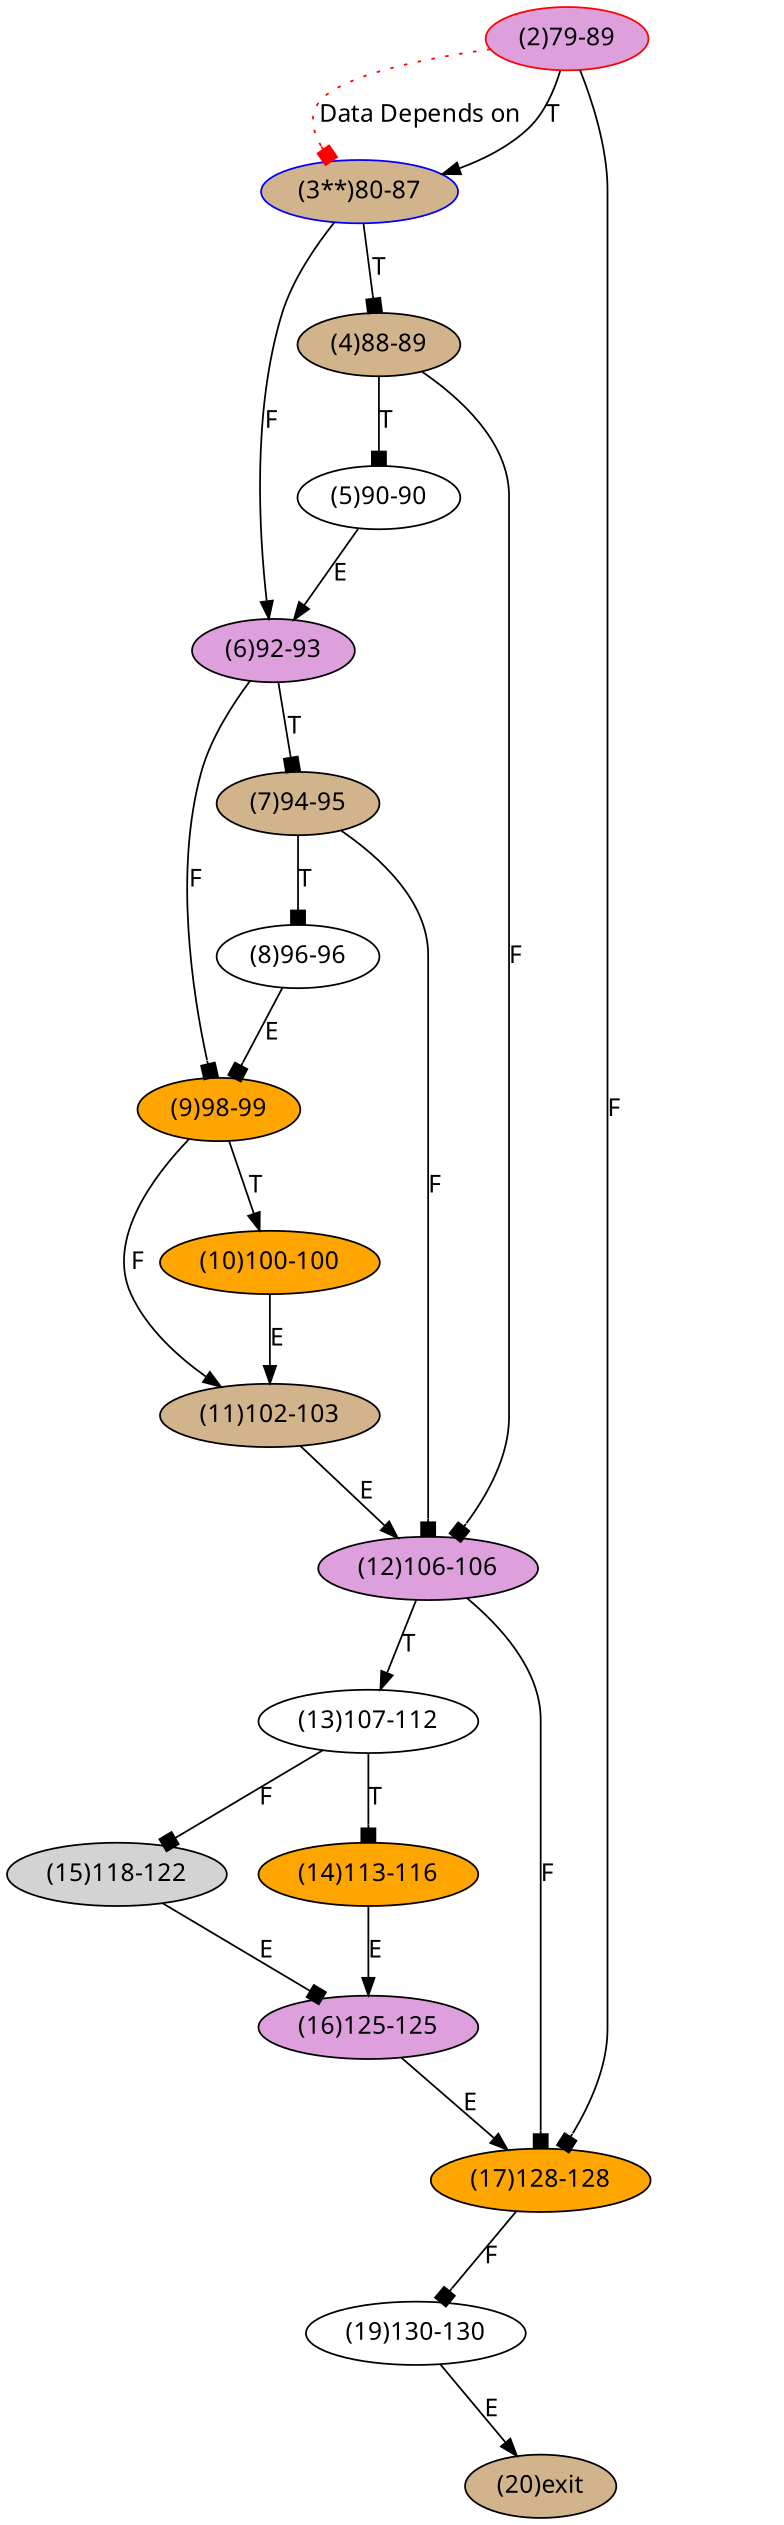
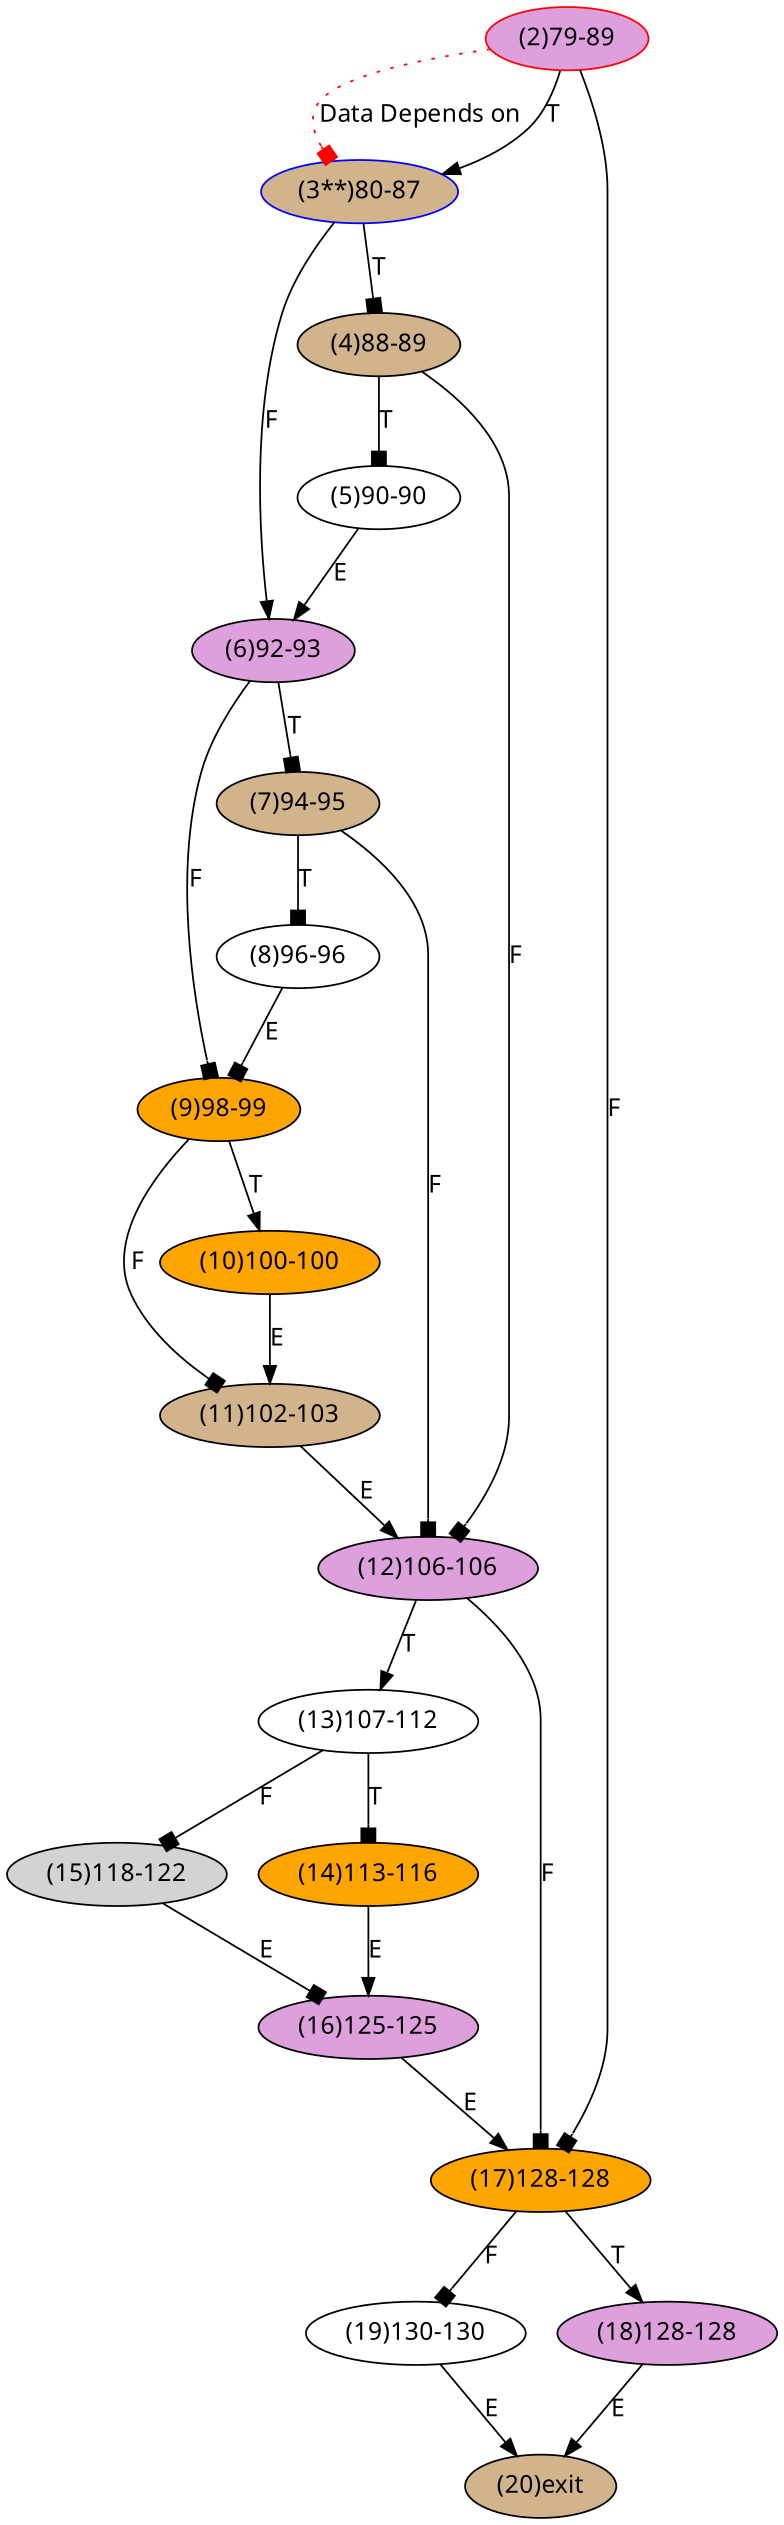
edge "(9)98-99" -> "(11)102-103": arrowhead normal -> box
node "(18)128-128": added
